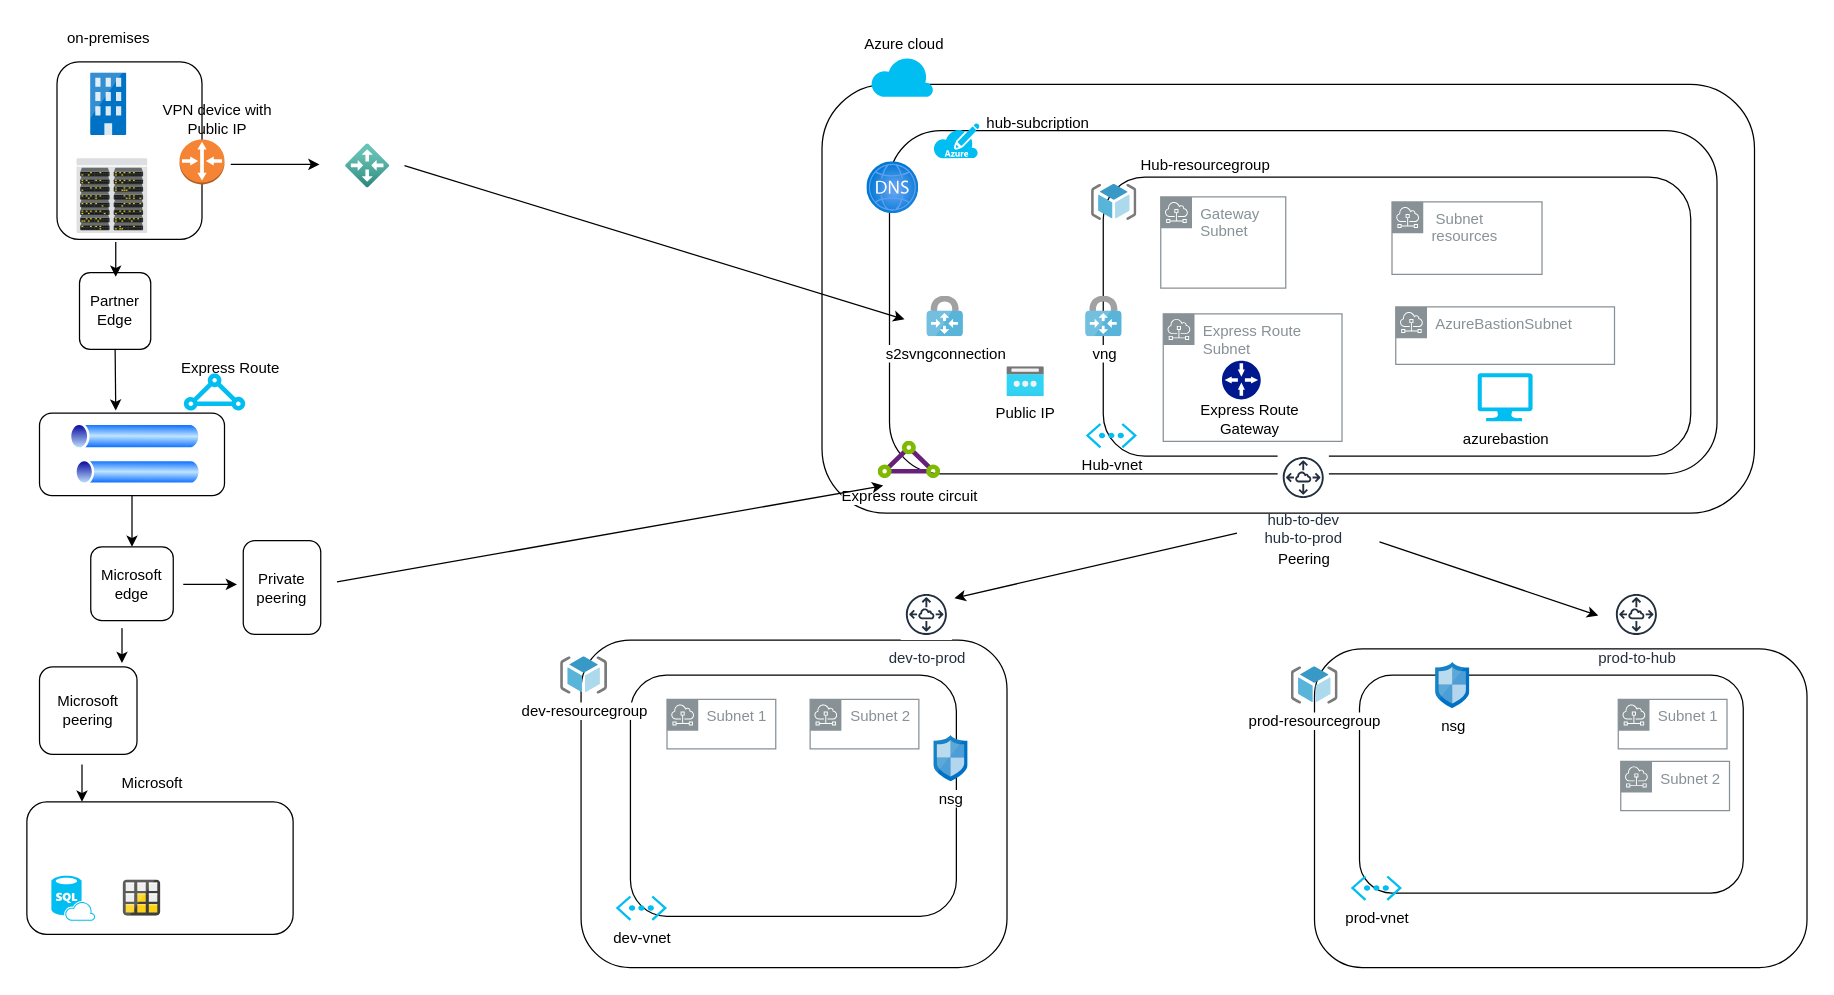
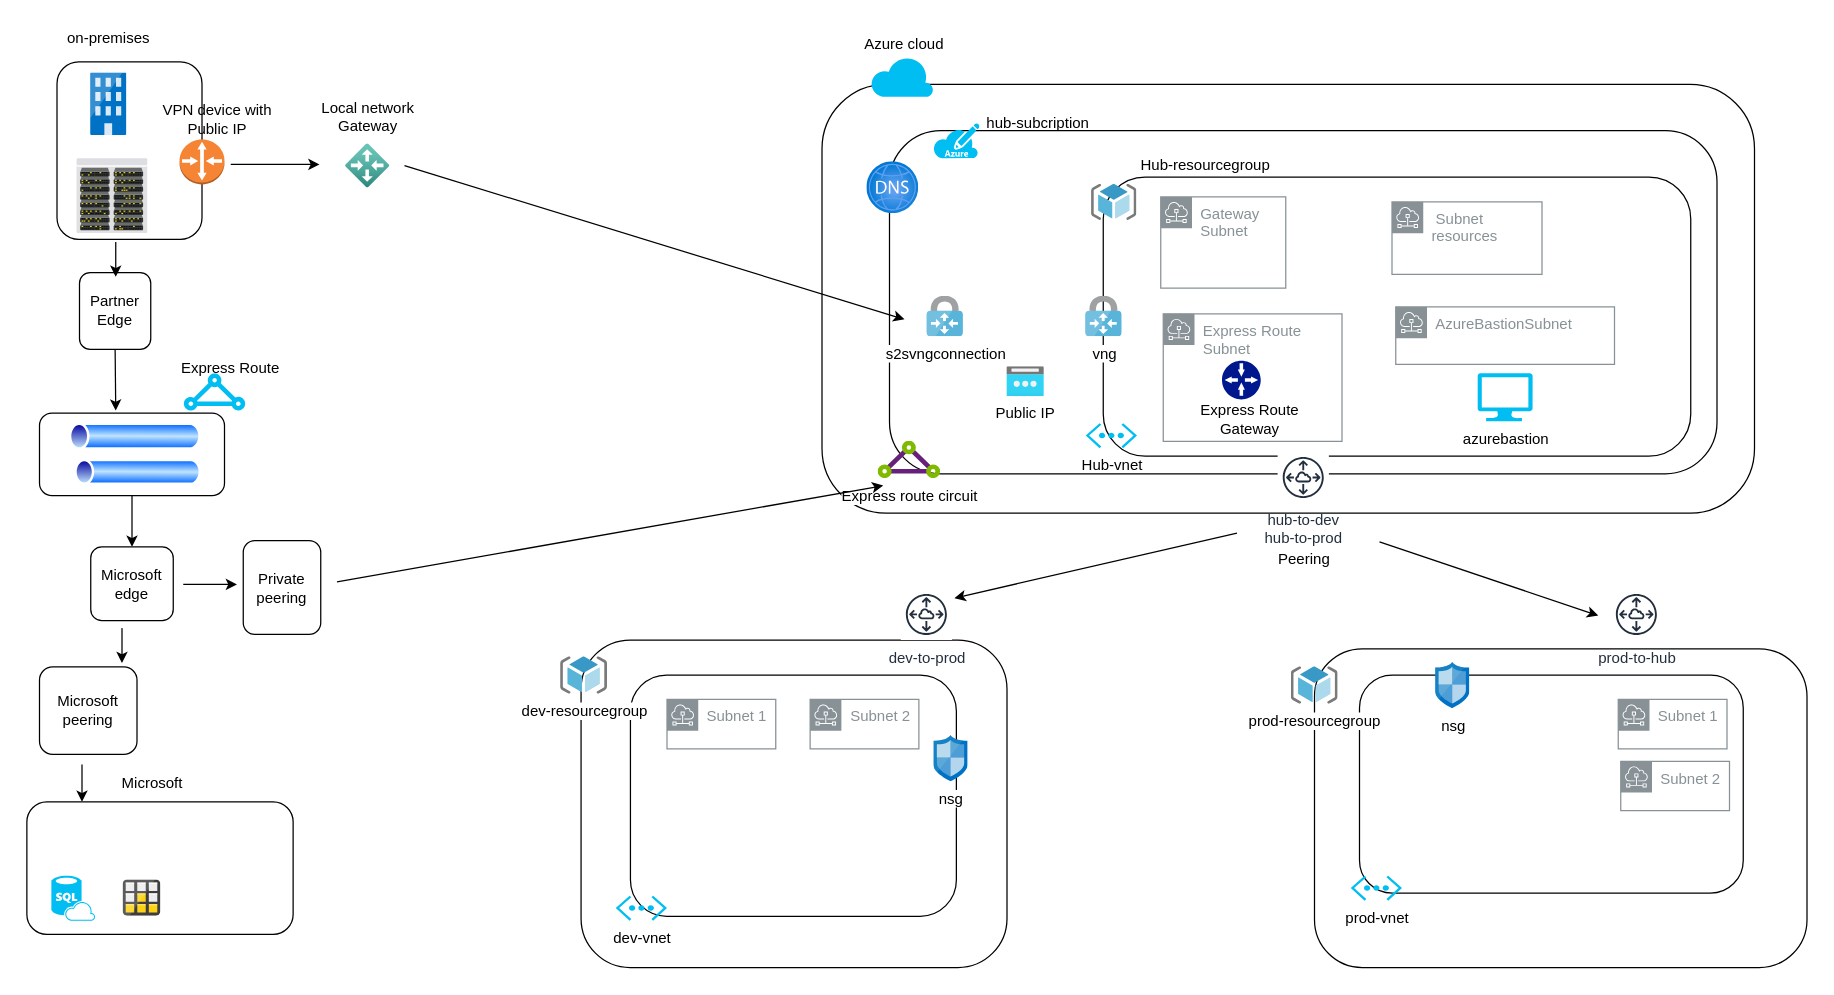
node "Local network Gateway": added
